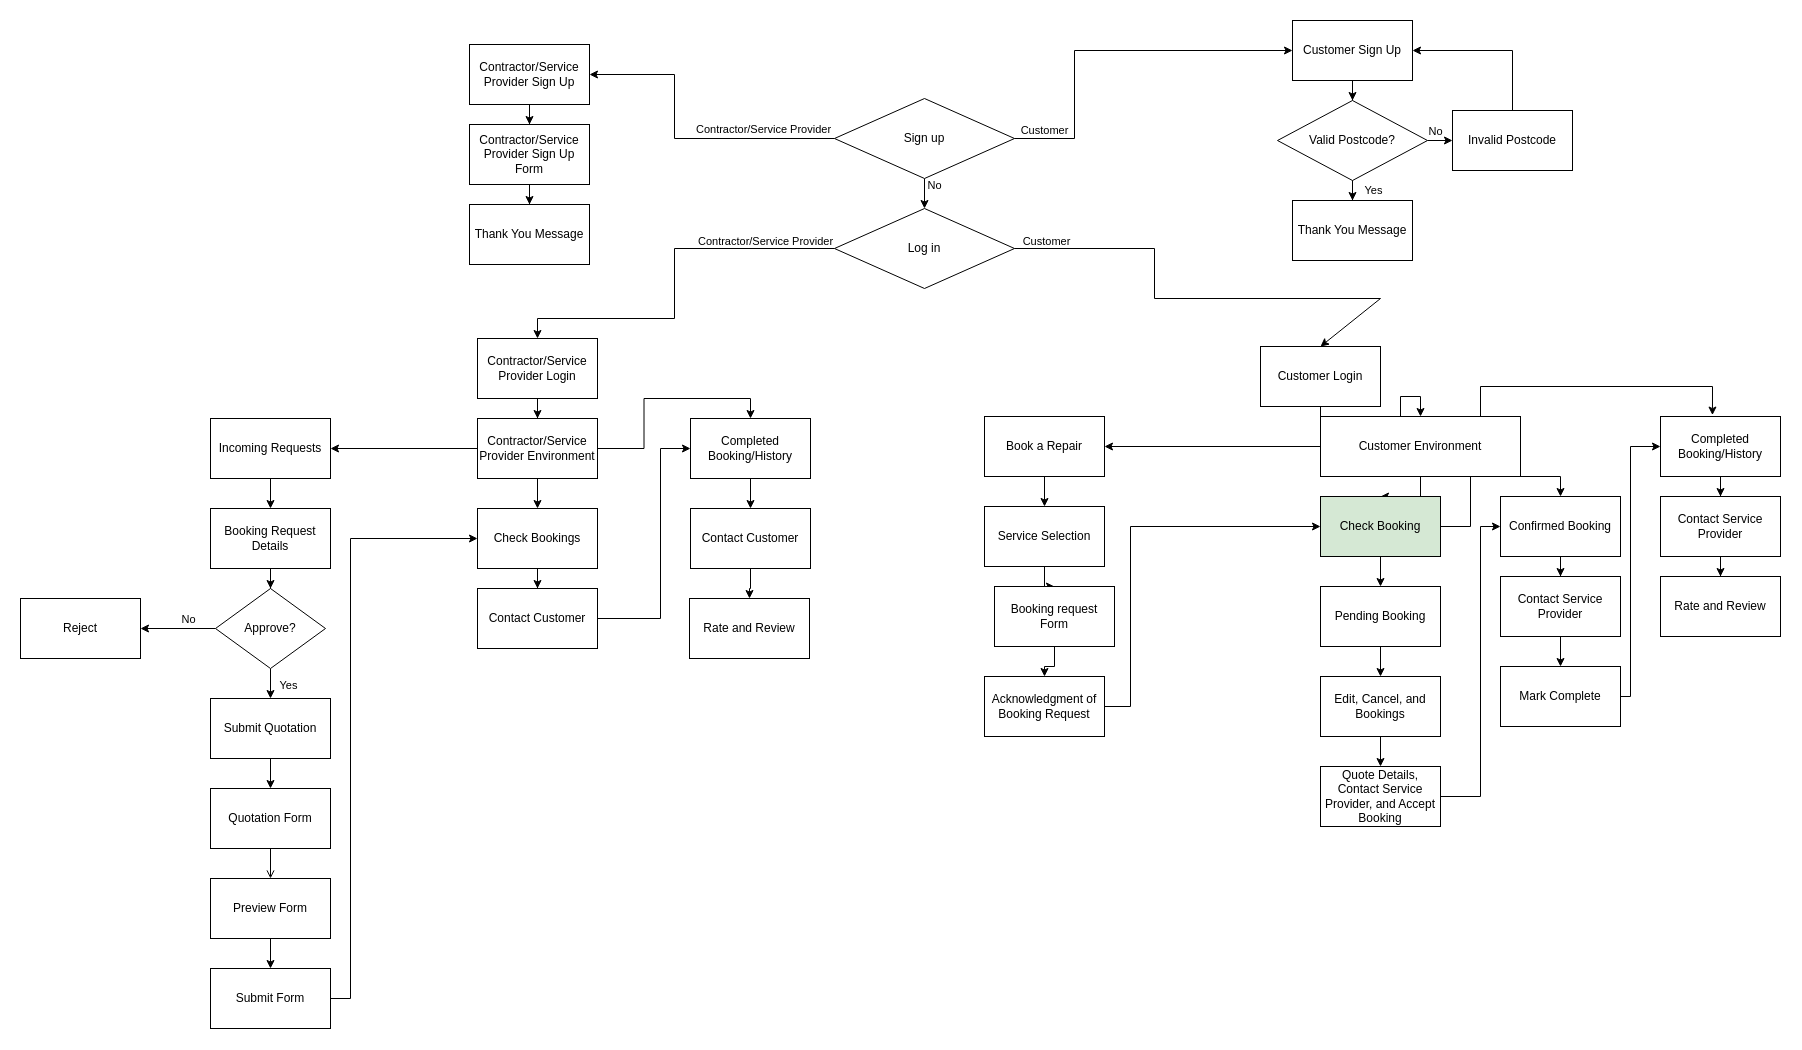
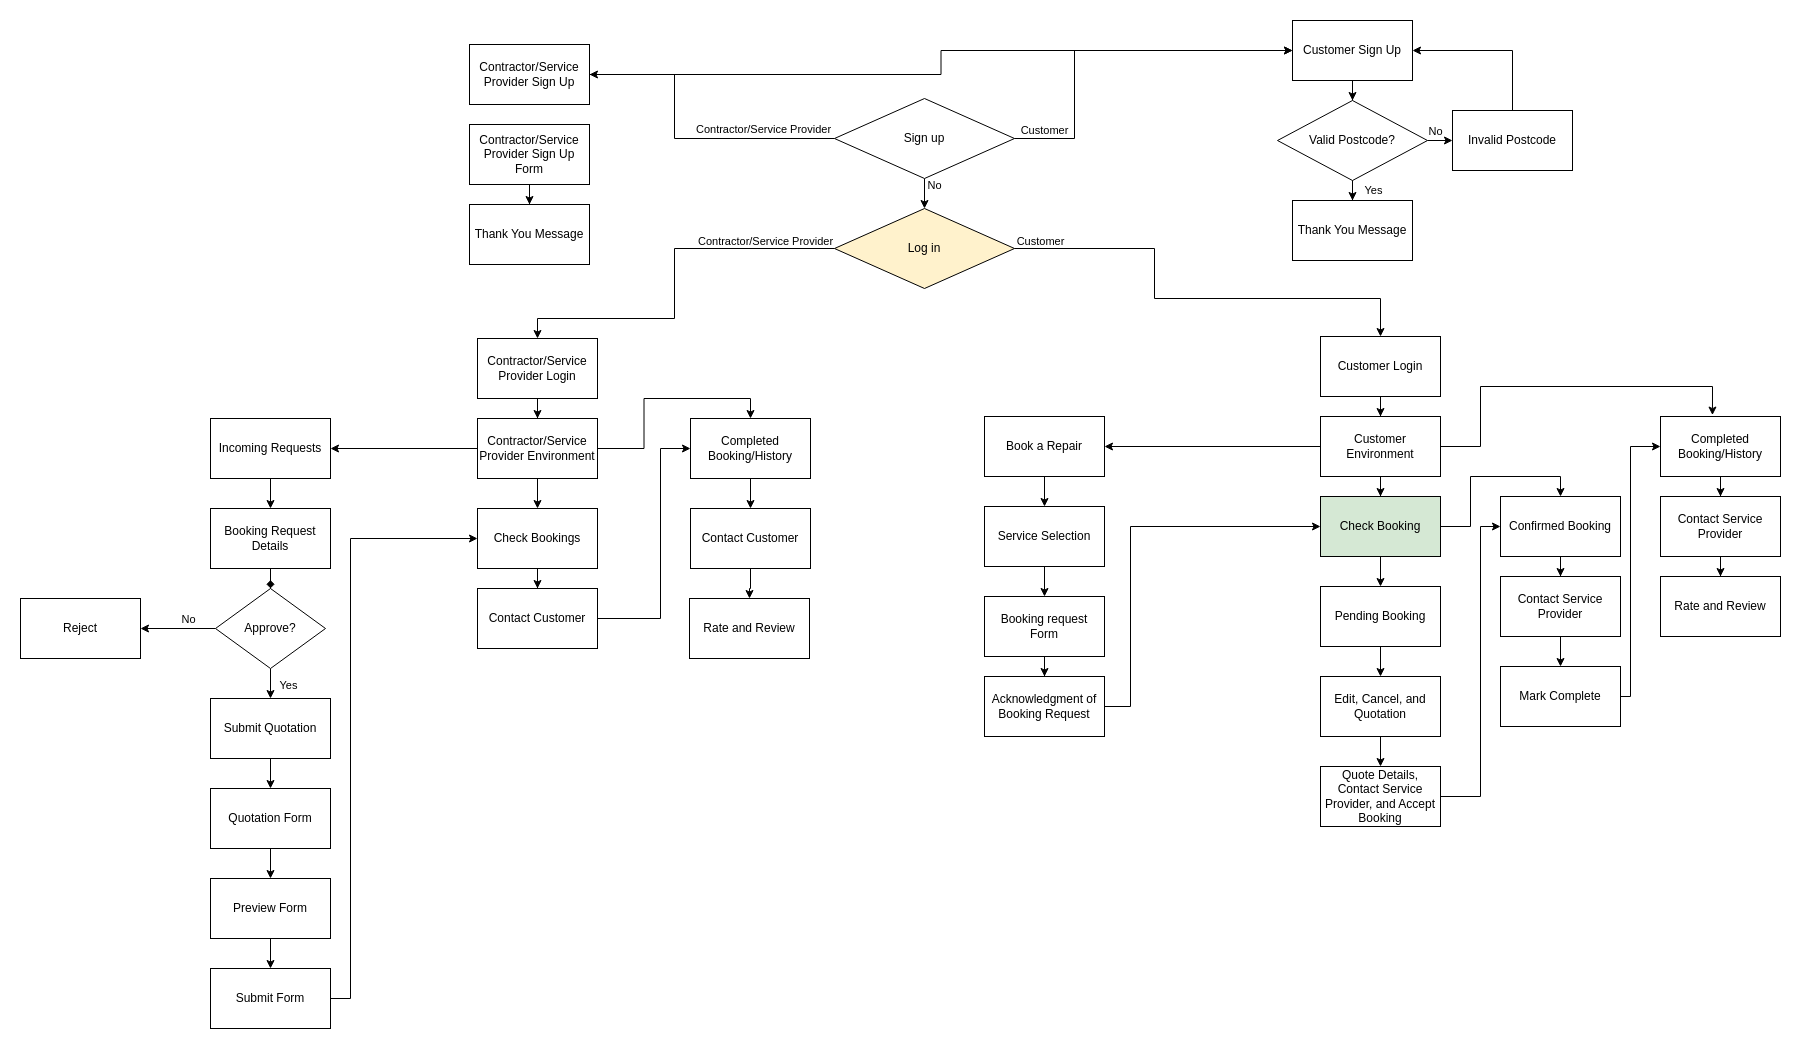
edge "Contractor/Service Provider Sign Up" -> "Contractor/Service Provider Sign Up Form": now "Contractor/Service Provider Sign Up" -> "Customer Sign Up"
node "Log in": fillcolor #ffffff -> #fff2cc
node "Customer Login": moved (1321, 377) -> (1381, 367)
node "Customer Environment": size 200x60 -> 120x60
edge "Booking Request Details" -> "Approve?": arrowhead classic -> diamond
node "Booking request Form": moved (1055, 617) -> (1045, 627)
node "Edit, Cancel, and Bookings": label "Edit, Cancel, and Bookings" -> "Edit, Cancel, and Quotation"
edge "Quotation Form" -> "Preview Form": arrowhead open -> classic
